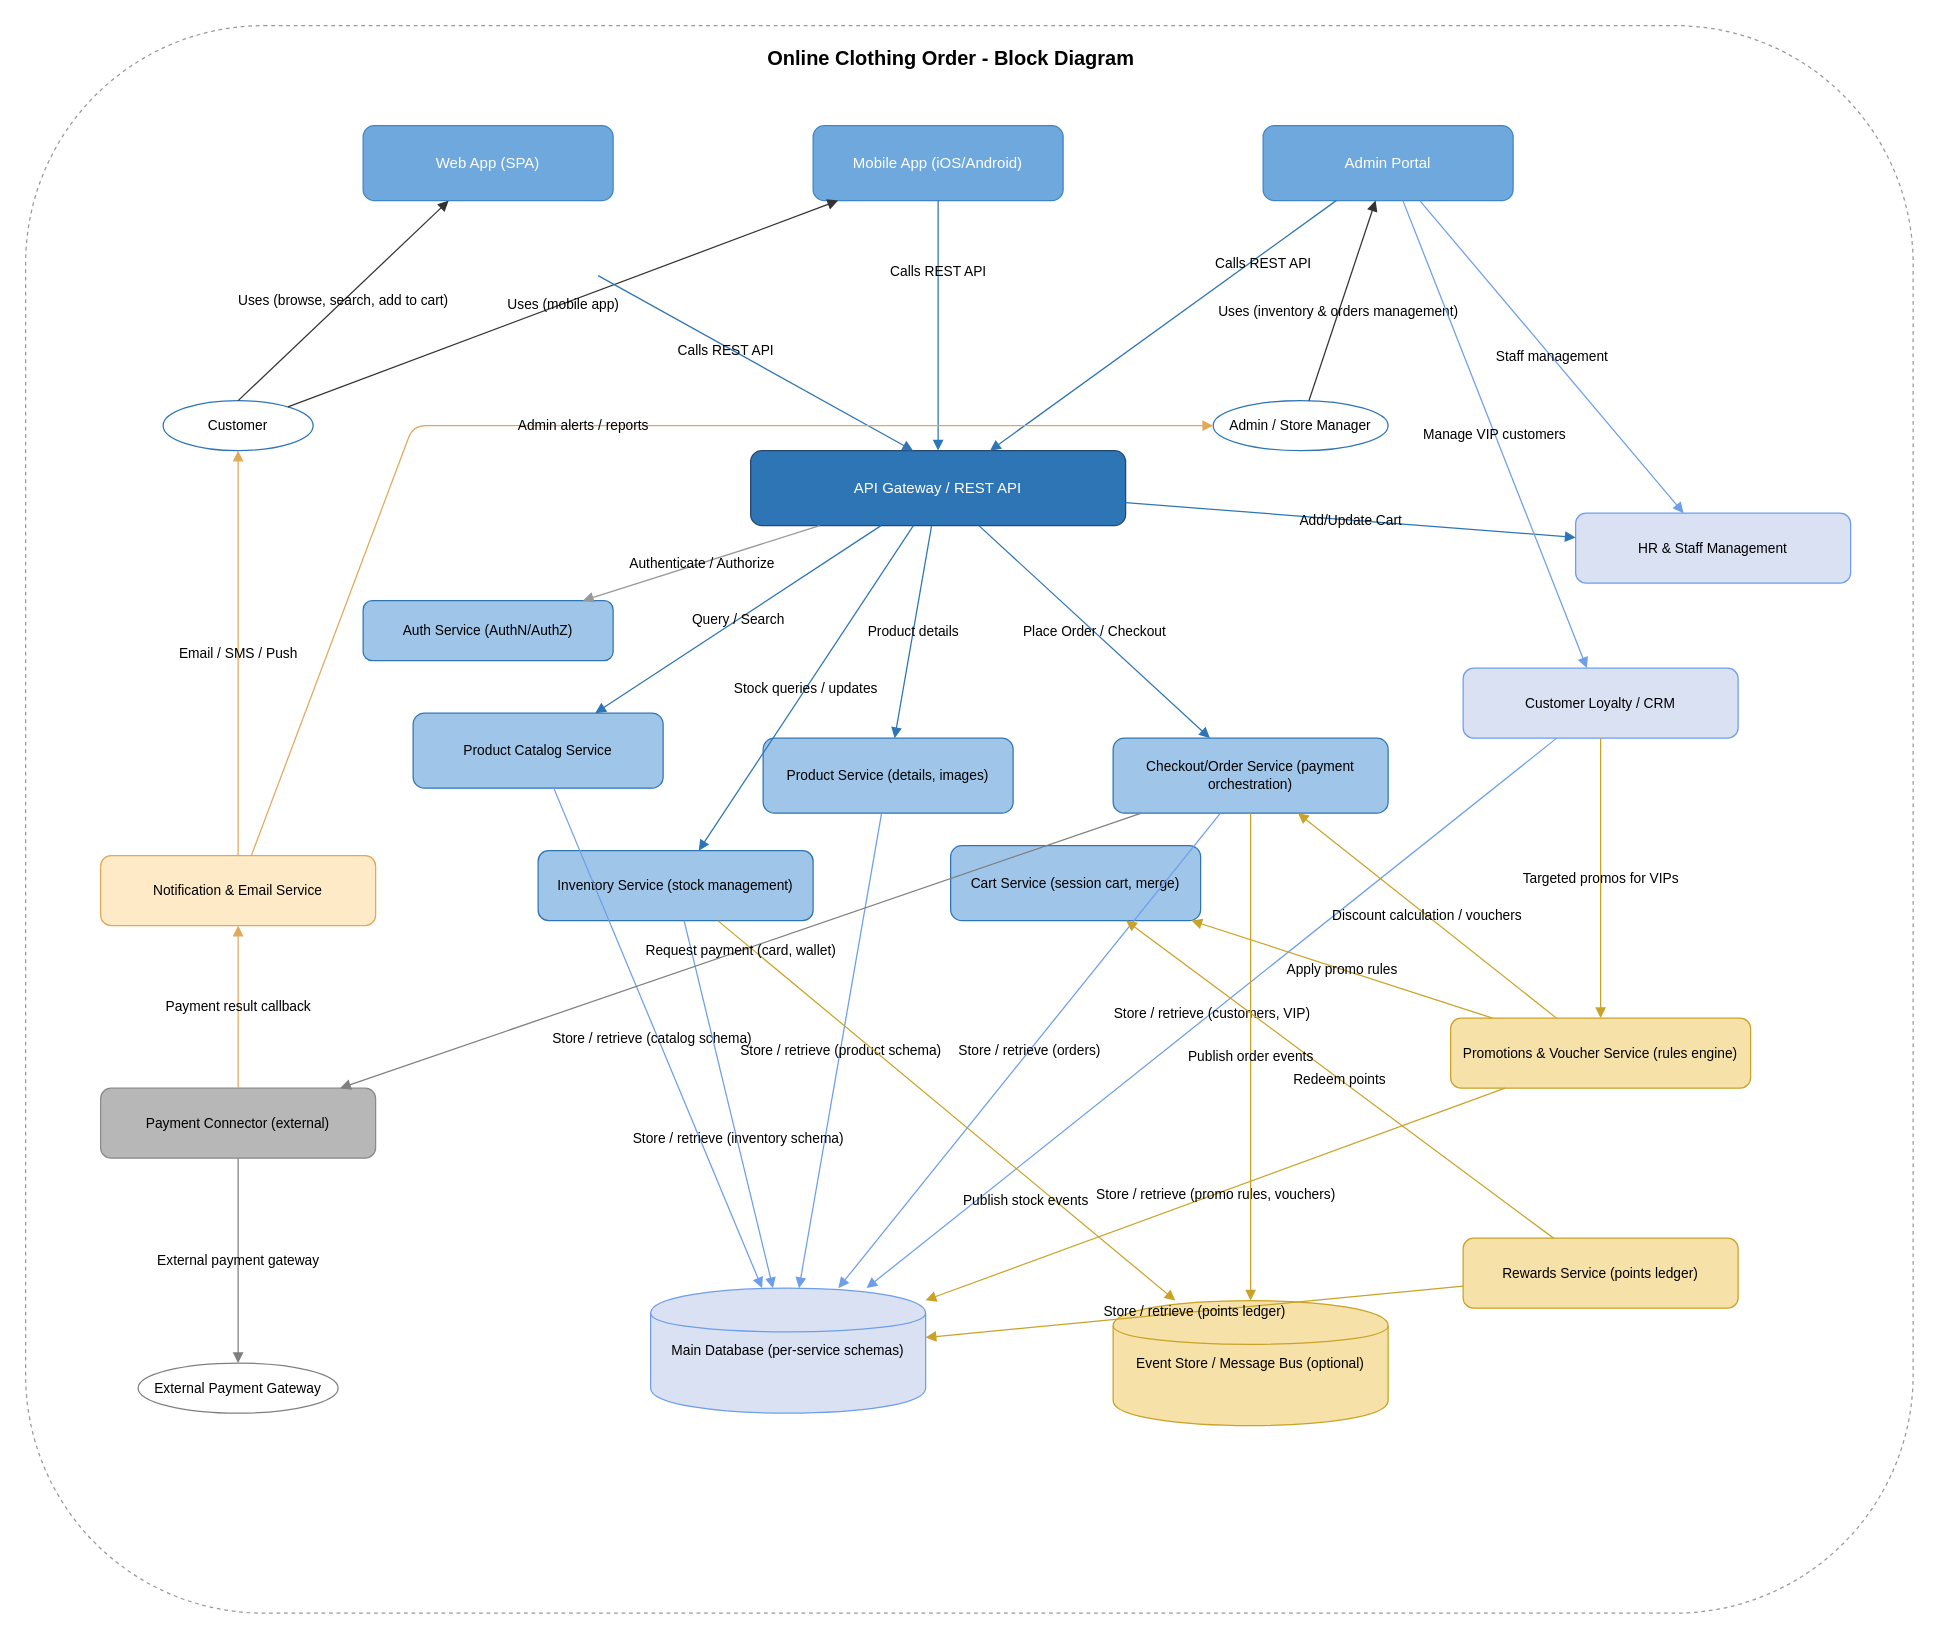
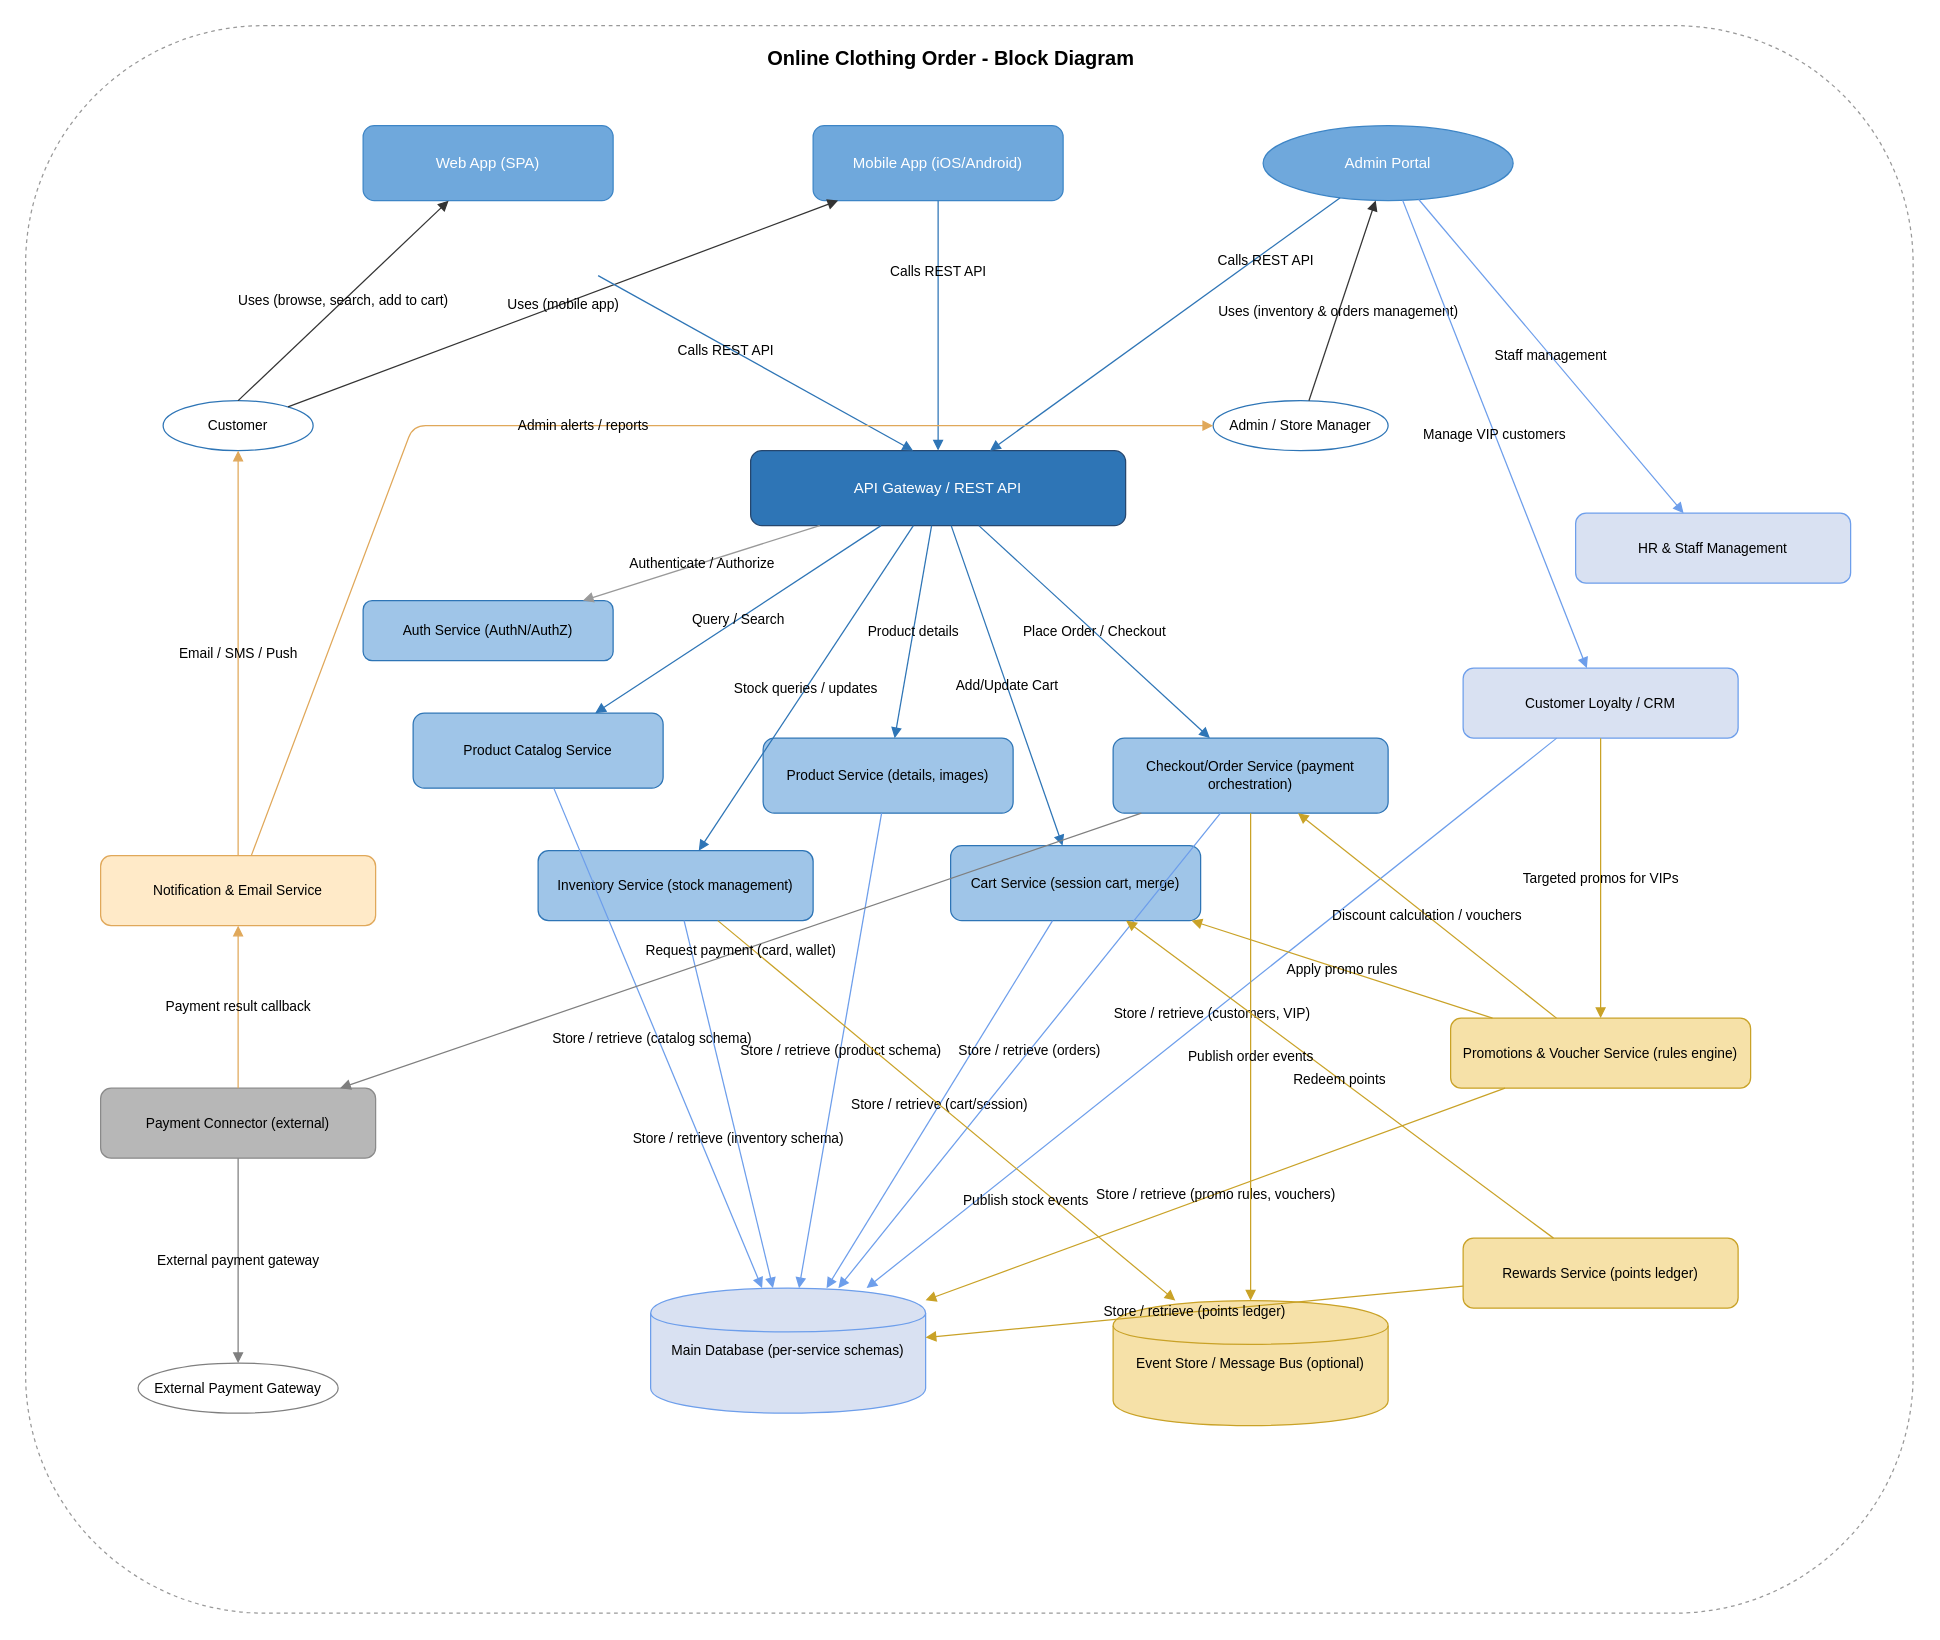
node "Admin Portal": shape rounded rectangle -> ellipse
edge "API Gateway / REST API" -> "HR & Staff Management": now "API Gateway / REST API" -> "Cart Service (session cart, merge)"
edge "Cart Service (session cart, merge)" -> "Main Database (per-service schemas)": added, label "Store / retrieve (cart/session)"
